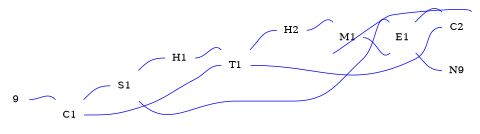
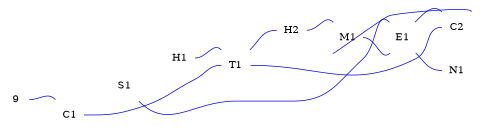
edge "H1" -- "S1": removed
node "N9": label "N9" -> "N1"
edge "S1" -- "C1": removed
